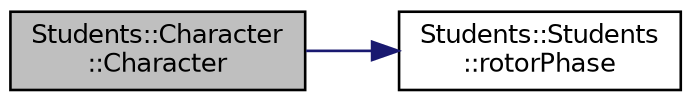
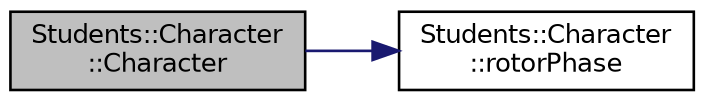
node "Students::Students ::rotorPhase": label "Students::Students ::rotorPhase" -> "Students::Character ::rotorPhase"
